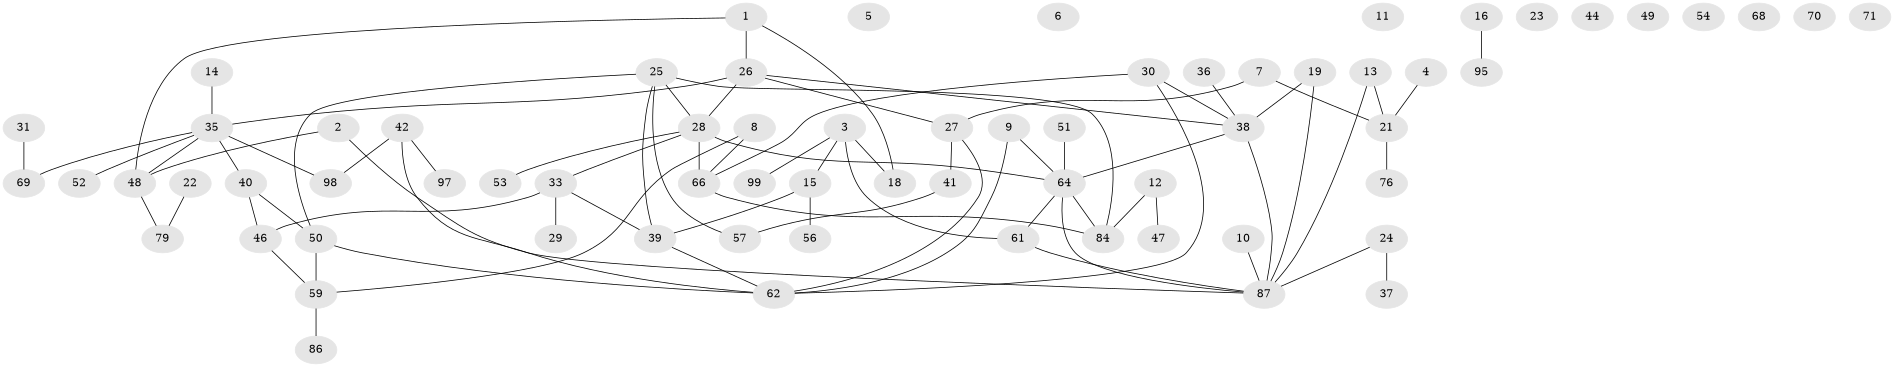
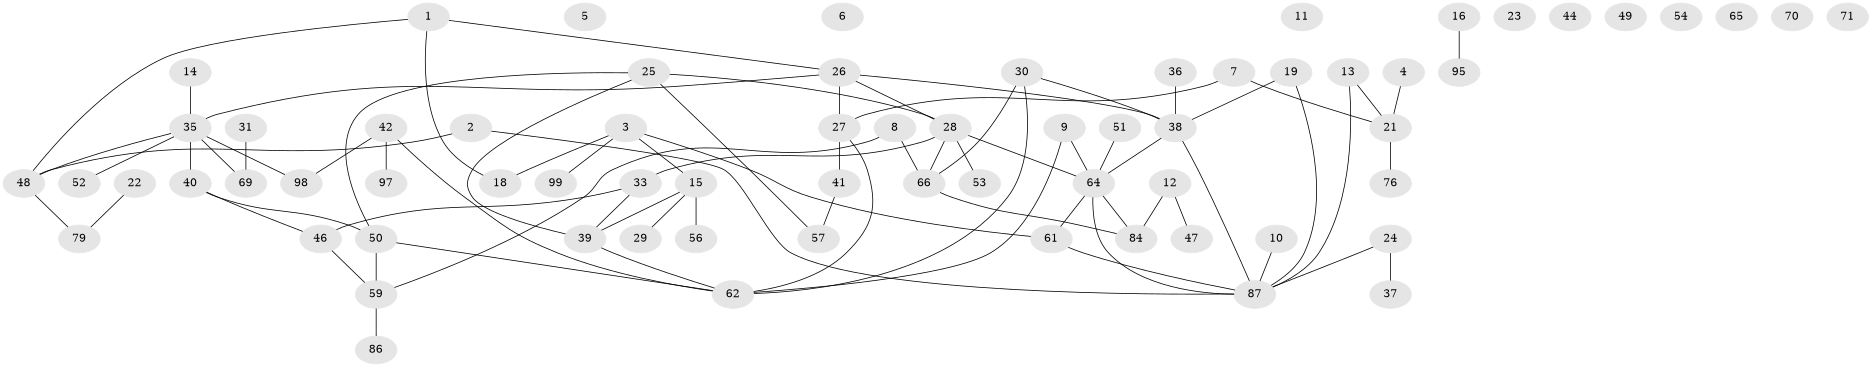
node "68": label "68" -> "65"
edge "25" -- "84": removed
edge "33" -- "29": now "15" -- "29"
